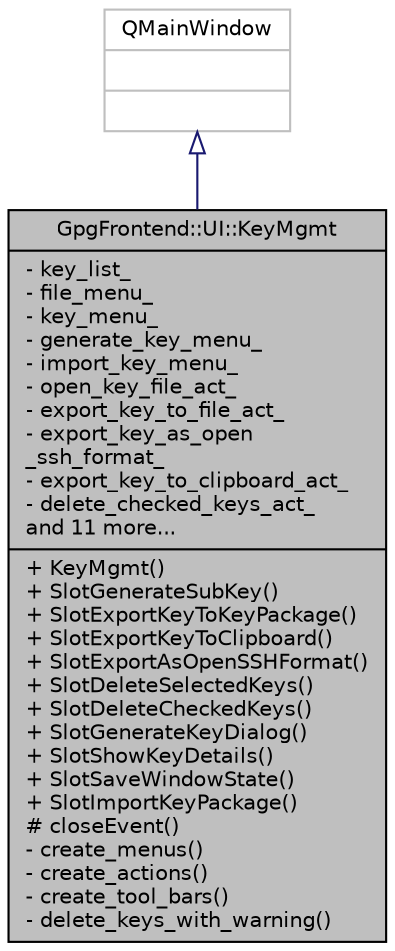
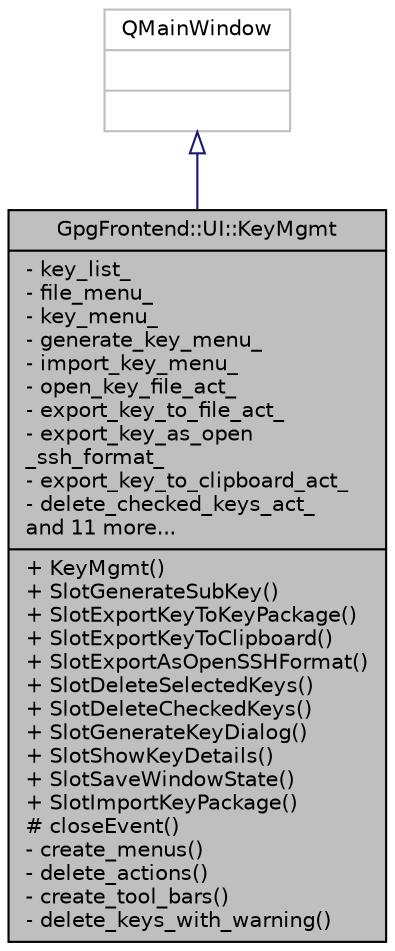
node "GpgFrontend::UI::KeyMgmt": text "- create_actions()" -> "- delete_actions()"
